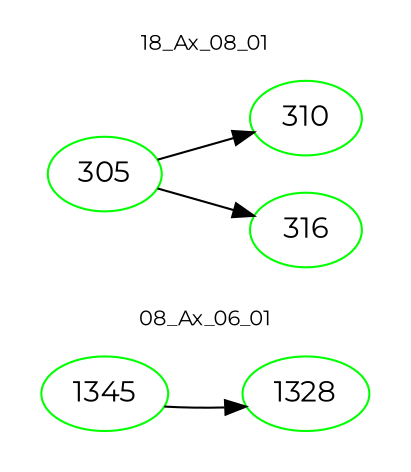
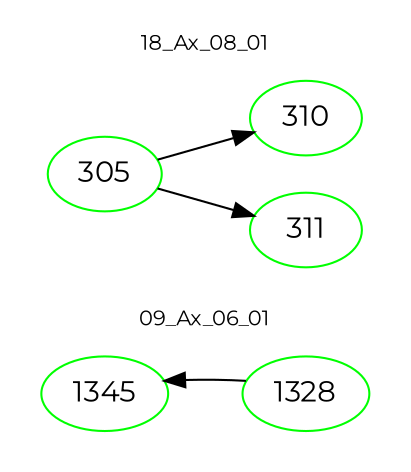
node "316": label "316" -> "311"
cluster "08_Ax_06_01": label "08_Ax_06_01" -> "09_Ax_06_01"
edge "1345" -> "1328": reversed
